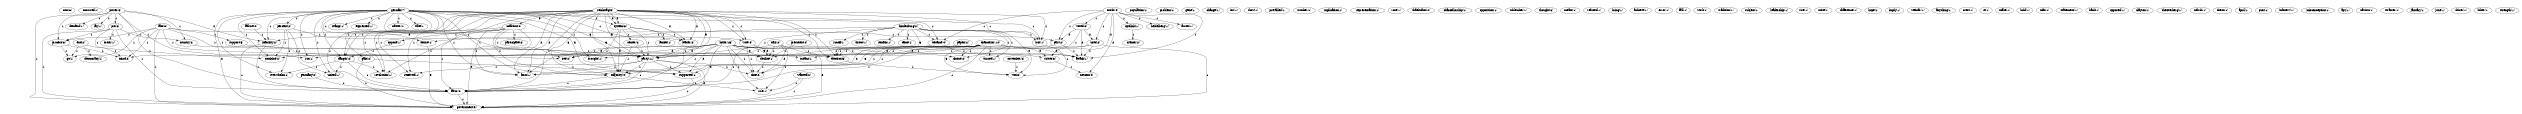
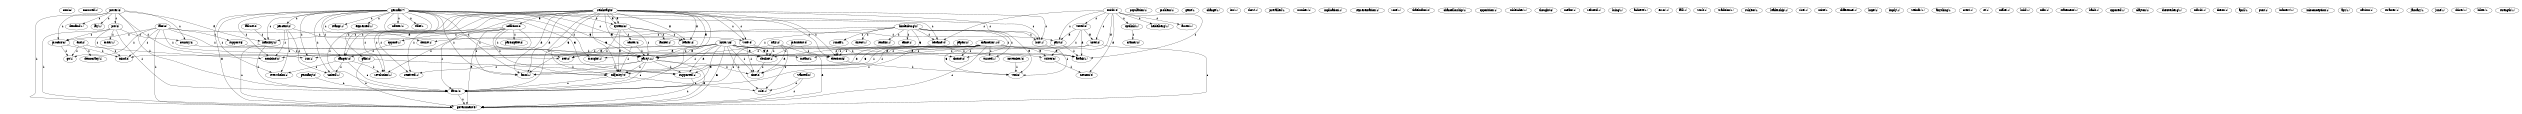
edge "used(2)" -> "attack(1)": removed, label "1"
edge "desire(1)" -> "government(5)": now "hitler(15)" -> "government(5)"
